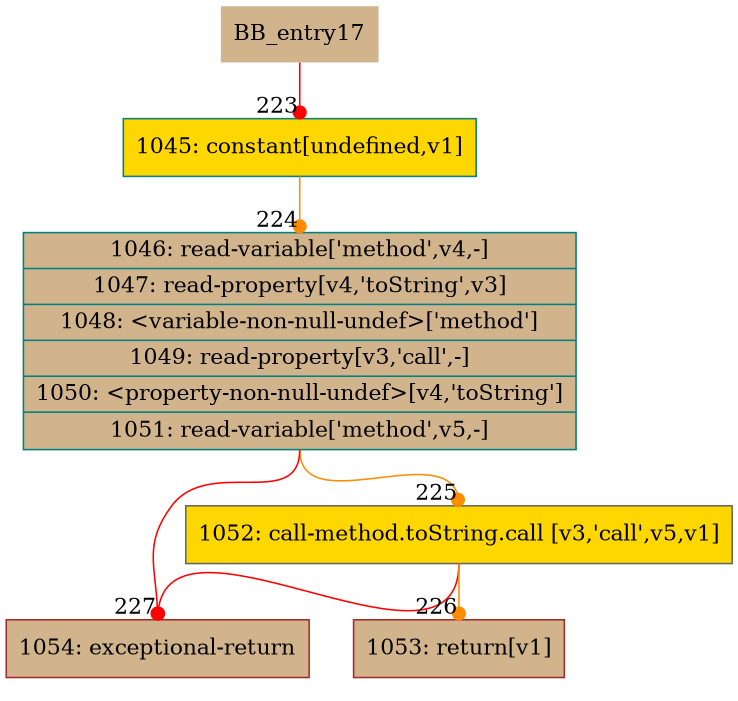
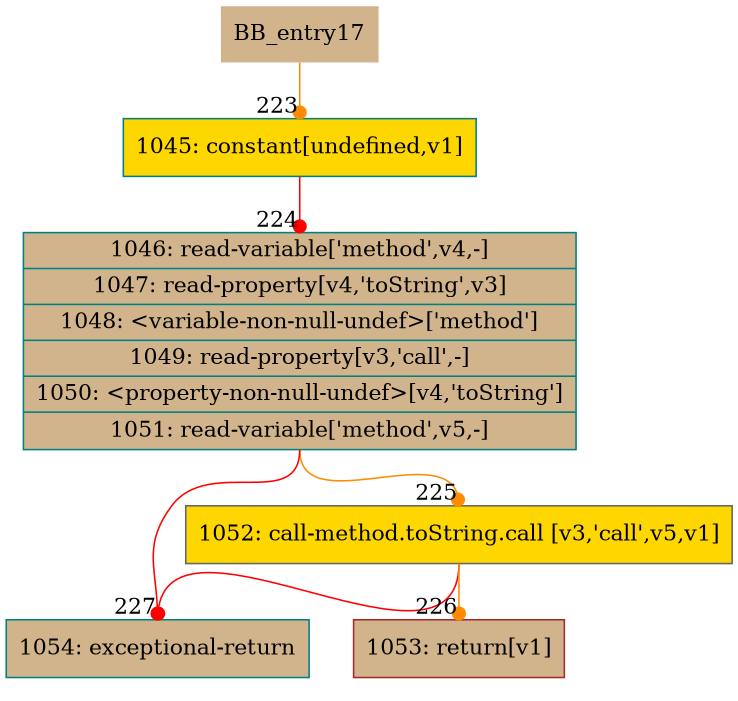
edge "BB_entry17" -> "1045: constant[undefined,v1]": color red -> darkorange
edge "1045: constant[undefined,v1]" -> "1046: read-variable['method',v4,-]": color darkorange -> red
node "1054: exceptional-return": color brown -> teal
